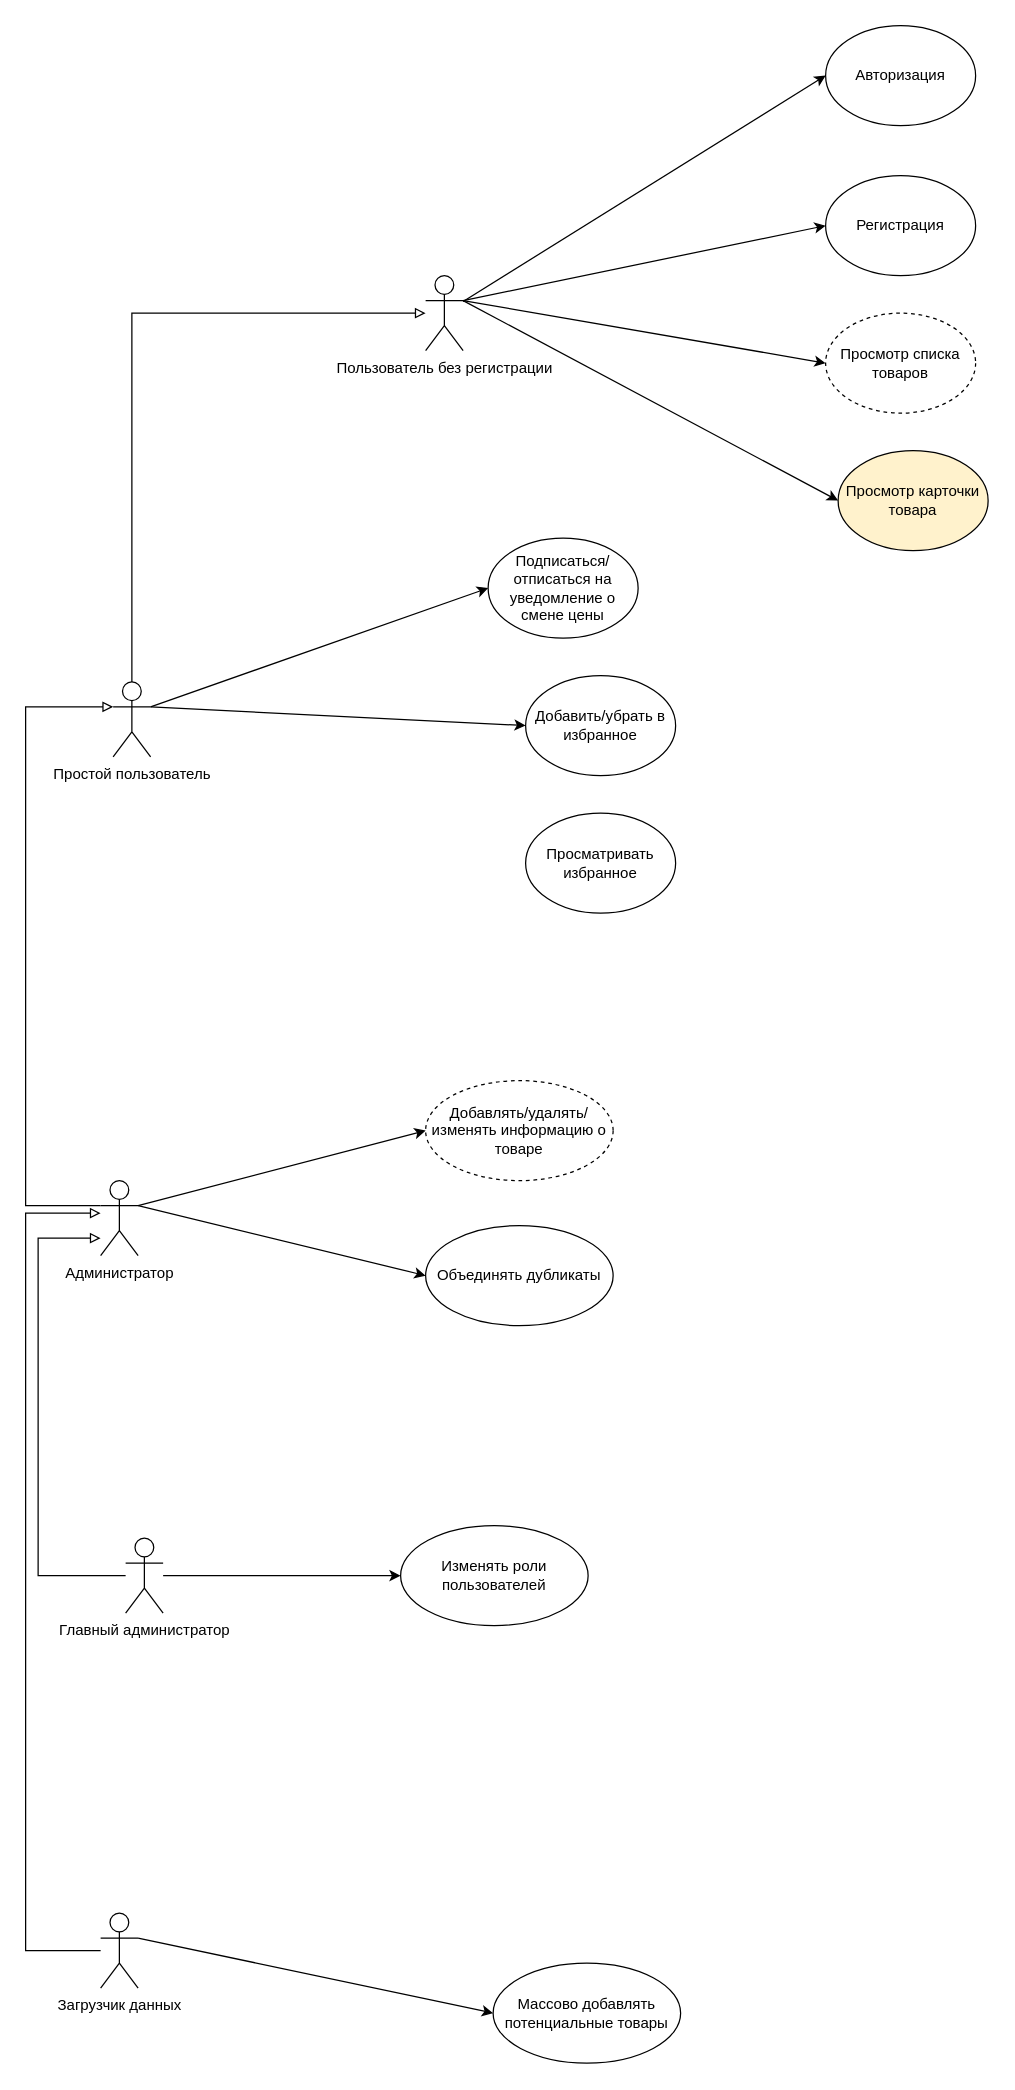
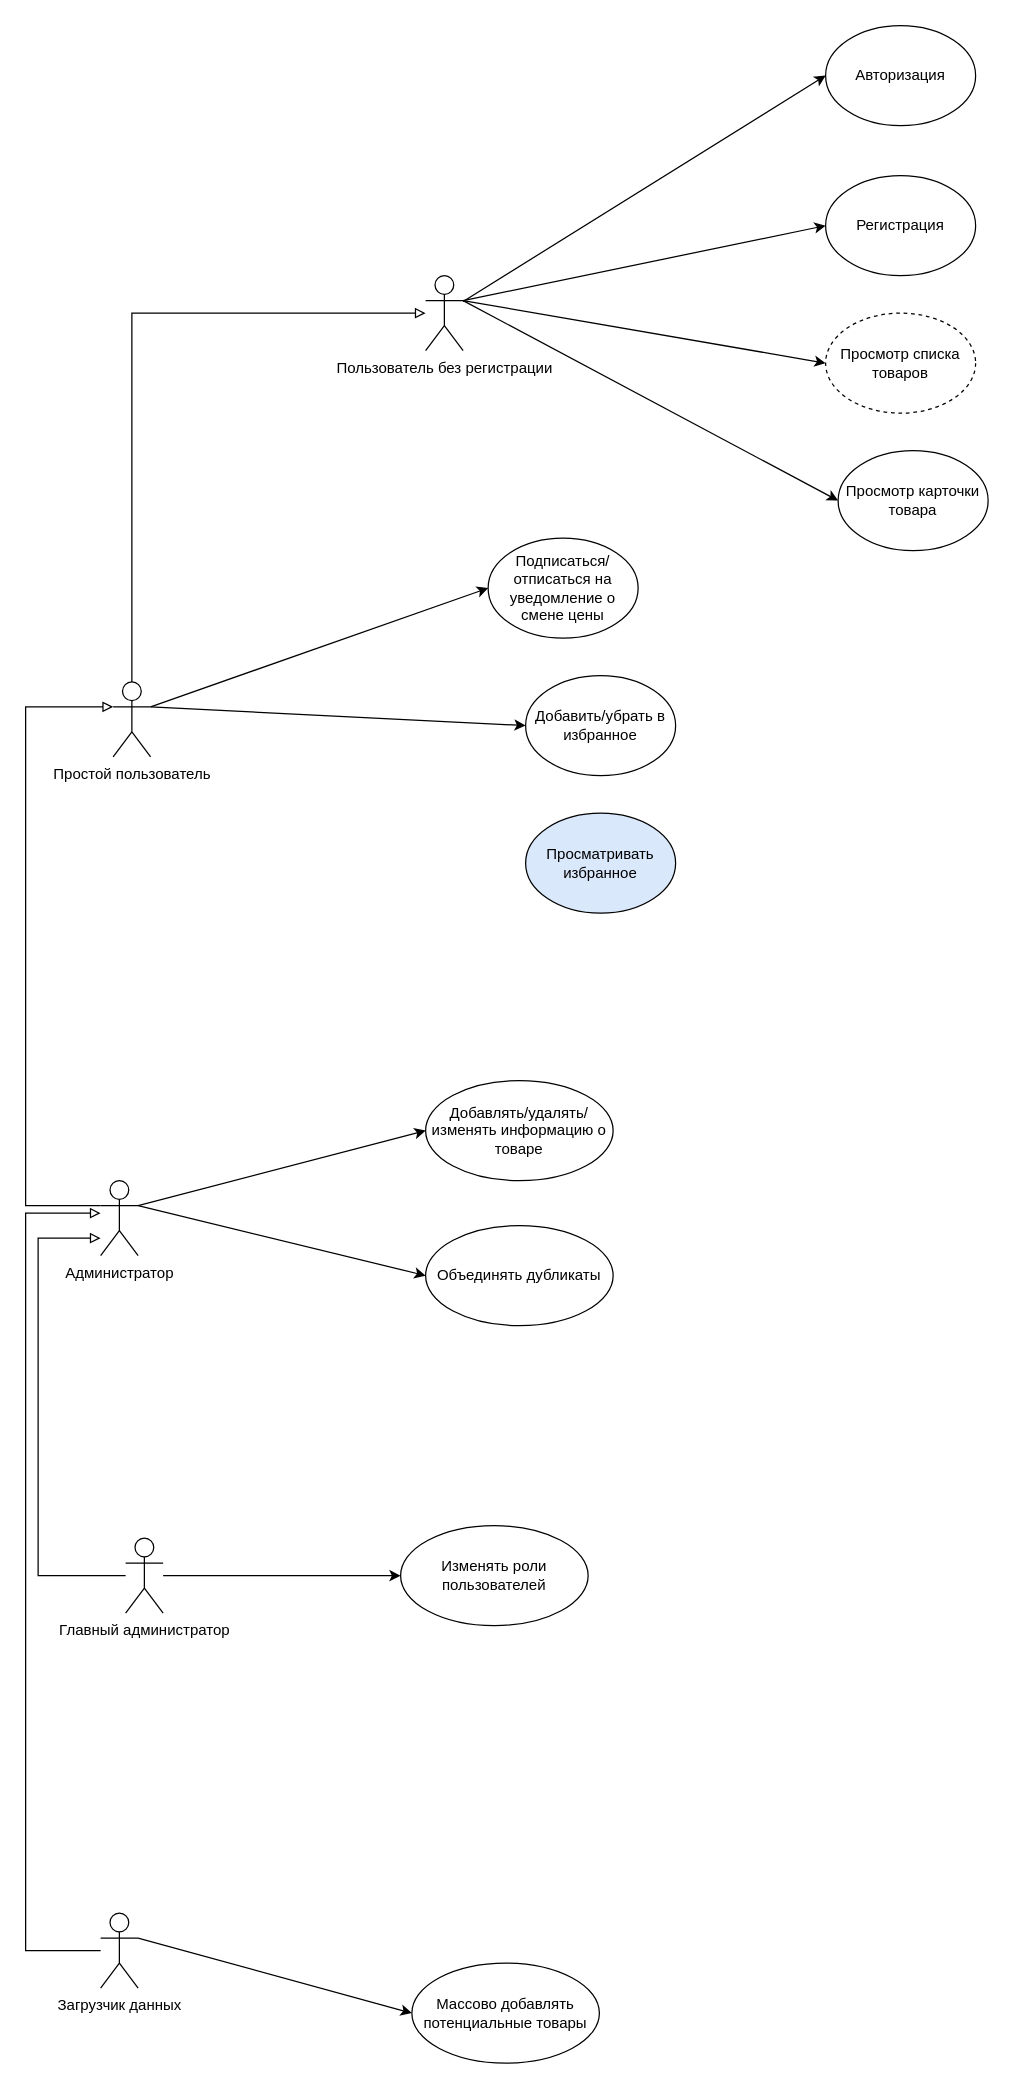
node "Просмотр карточки товара": fillcolor #fff2cc -> #ffffff
node "Просматривать избранное": fillcolor #ffffff -> #dae8fc
node "Добавлять/удалять/изменять информацию о товаре": style dashed -> solid
node "Массово добавлять потенциальные товары": moved (587, 2013) -> (506, 2013)
